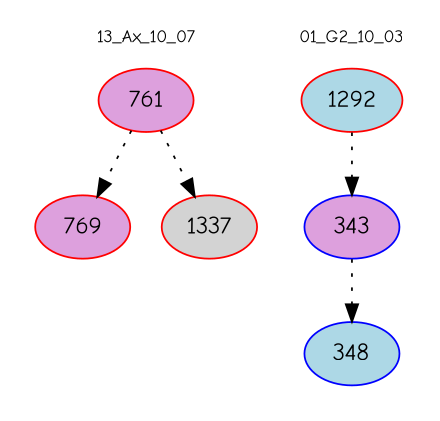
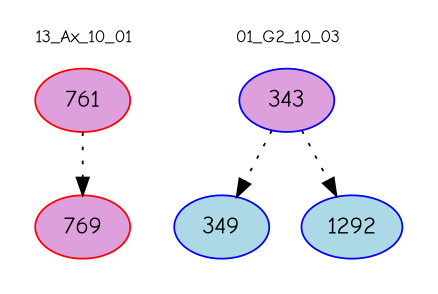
cluster "13_Ax_10_07": label "13_Ax_10_07" -> "13_Ax_10_01"
node "1292": color red -> blue
edge "1292" -> "343": reversed
node "1337": removed
node "348": label "348" -> "349"
